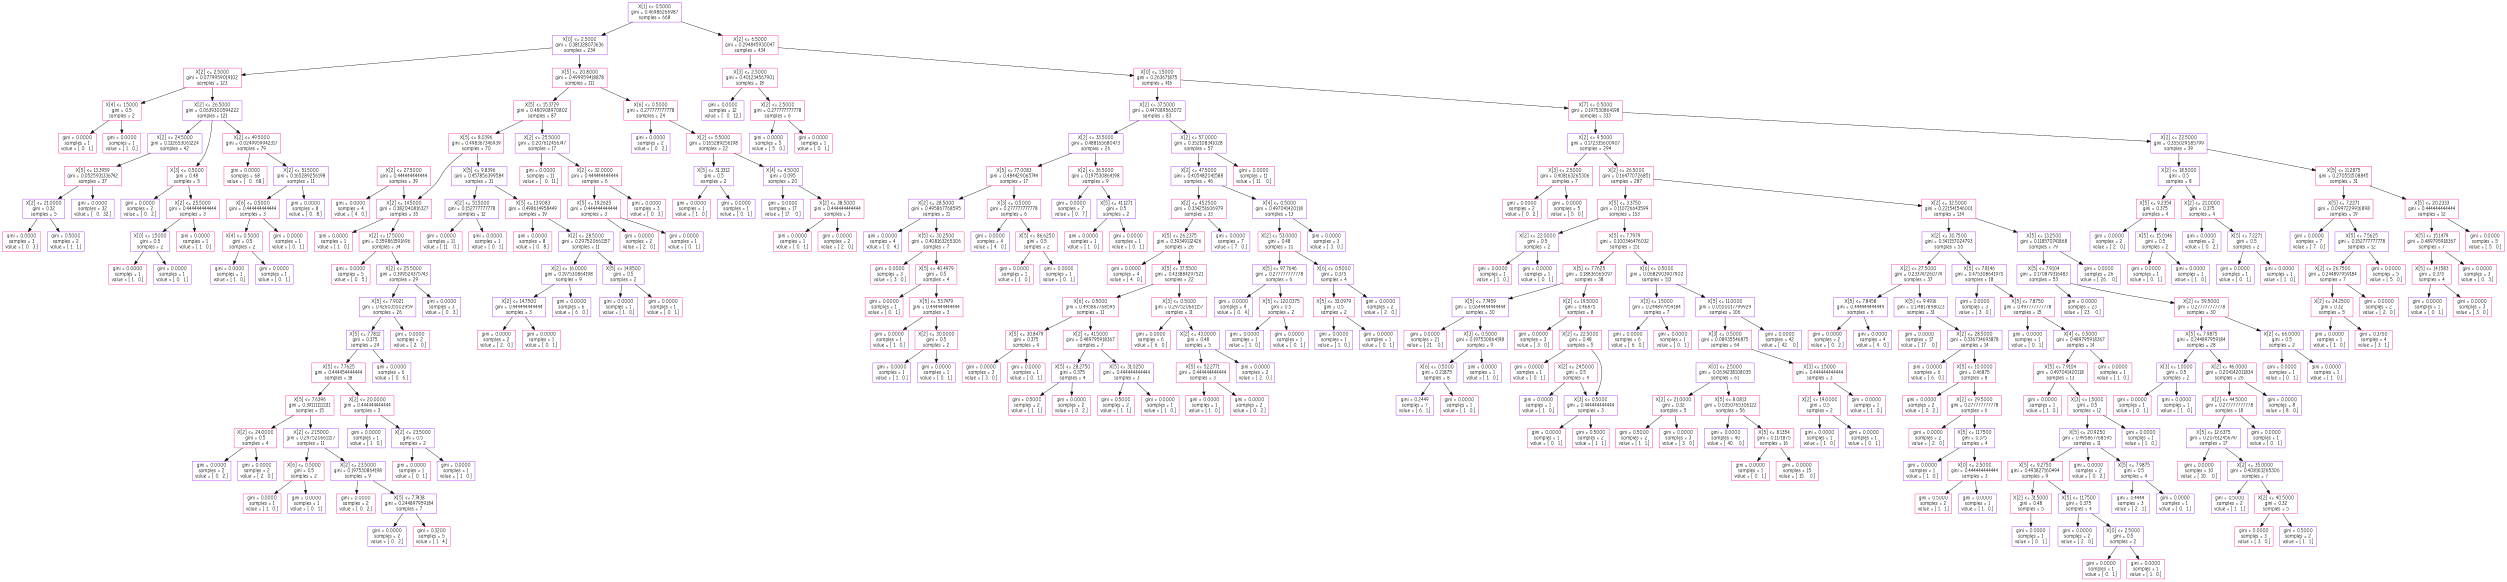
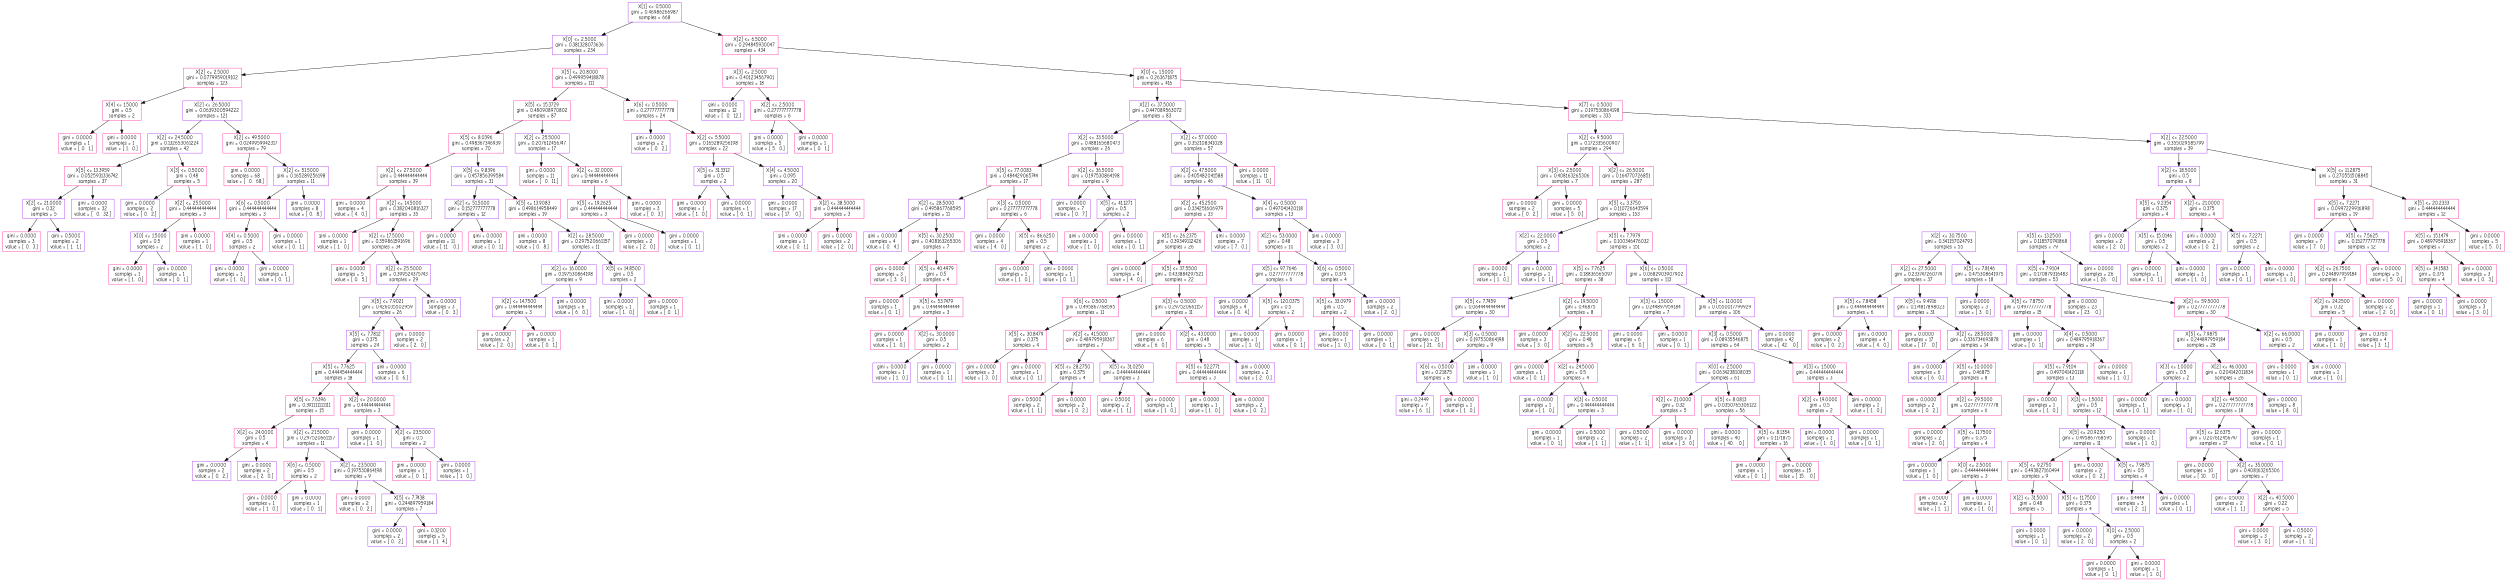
edge "X[2] <= 26.5000 gini = 0.0639300594222 samples = 121" -> "X[3] <= 0.5000 gini = 0.48 samples = 5": now "X[2] <= 24.5000 gini = 0.132653061224 samples = 42" -> "X[3] <= 0.5000 gini = 0.48 samples = 5"
edge "X[5] <= 8.0396 gini = 0.498367346939 samples = 70" -> "X[2] <= 14.5000 gini = 0.382040816327 samples = 35": now "X[5] <= 8.0396 gini = 0.498367346939 samples = 70" -> "X[2] <= 27.5000 gini = 0.444444444444 samples = 39"
node "X[2] <= 32.5000 gini = 0.221541546001 samples = 134": removed
edge "X[3] <= 0.5000 gini = 0.08935546875 samples = 64" -> "X[0] <= 2.5000 gini = 0.0634238108035 samples = 61": added
edge "X[2] <= 22.5000 gini = 0.48 samples = 5" -> "X[3] <= 0.5000 gini = 0.444444444444 samples = 3": now "X[2] <= 22.5000 gini = 0.48 samples = 5" -> "X[2] <= 24.5000 gini = 0.5 samples = 4"
node "X[2] <= 40.5000 gini = 0.32 samples = 5": label "X[2] <= 40.5000 gini = 0.32 samples = 5" -> "X[2] <= 40.5000 gini = 0.22 samples = 5"
